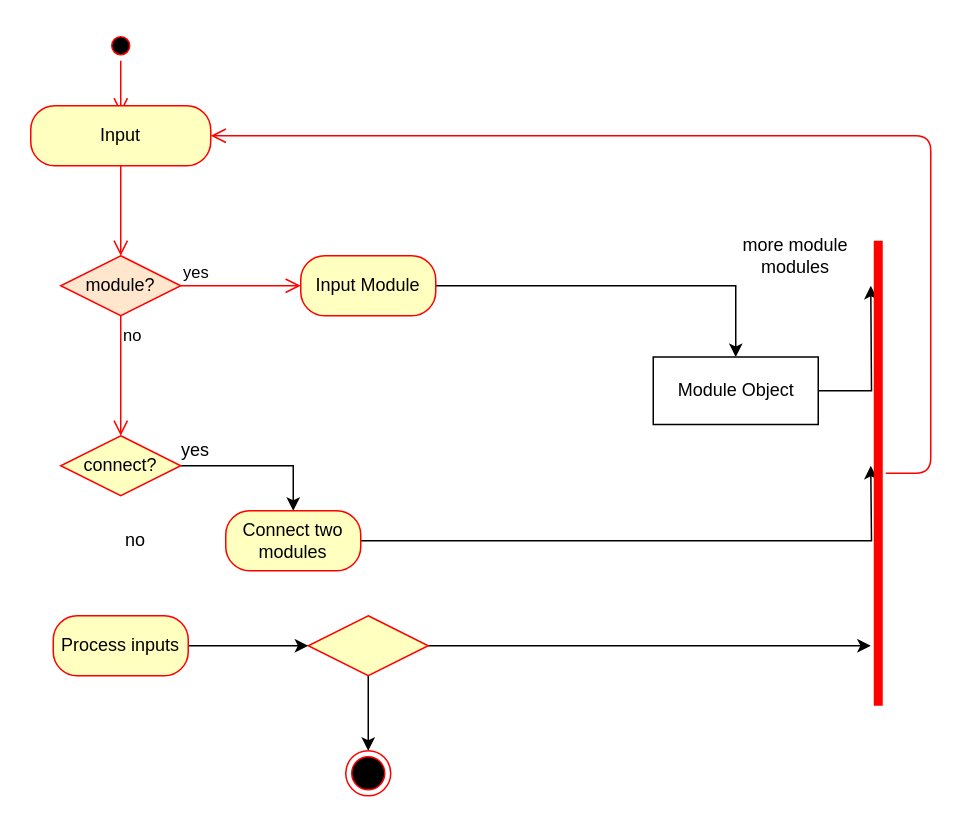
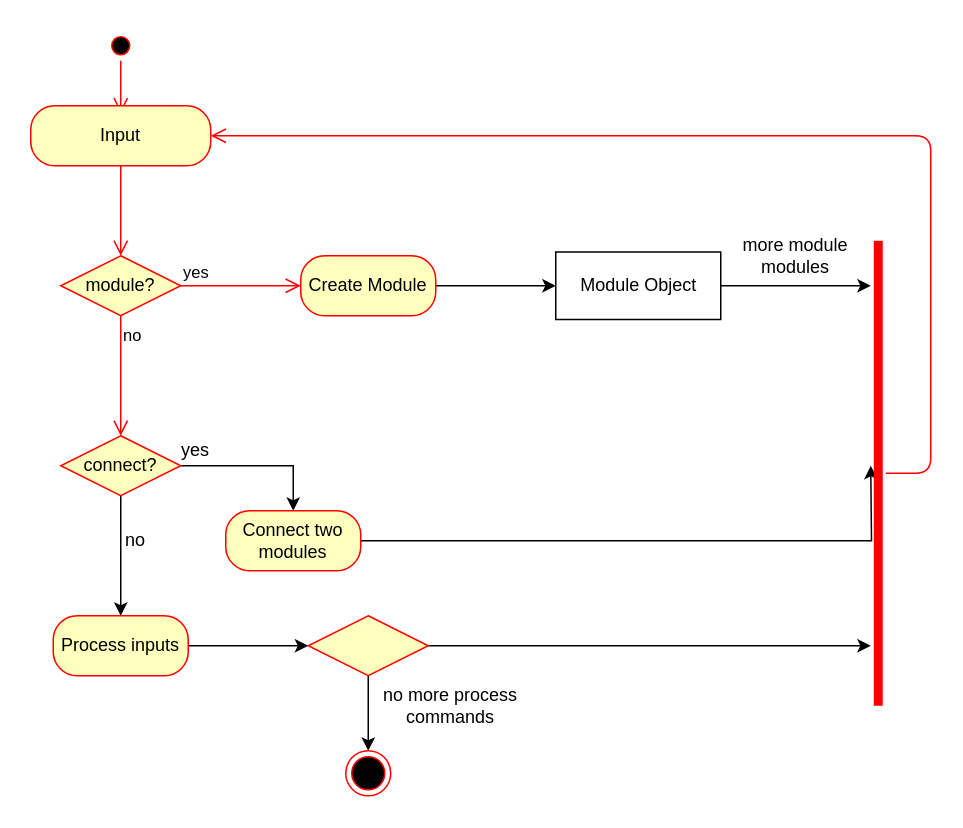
node "module?": fillcolor #ffe6cc -> #ffffc0
node "Input Module": label "Input Module" -> "Create Module"
node "Module Object": moved (736, 391) -> (638, 286)
edge "connect?" -> "Process inputs": added
node "no more process commands": added
